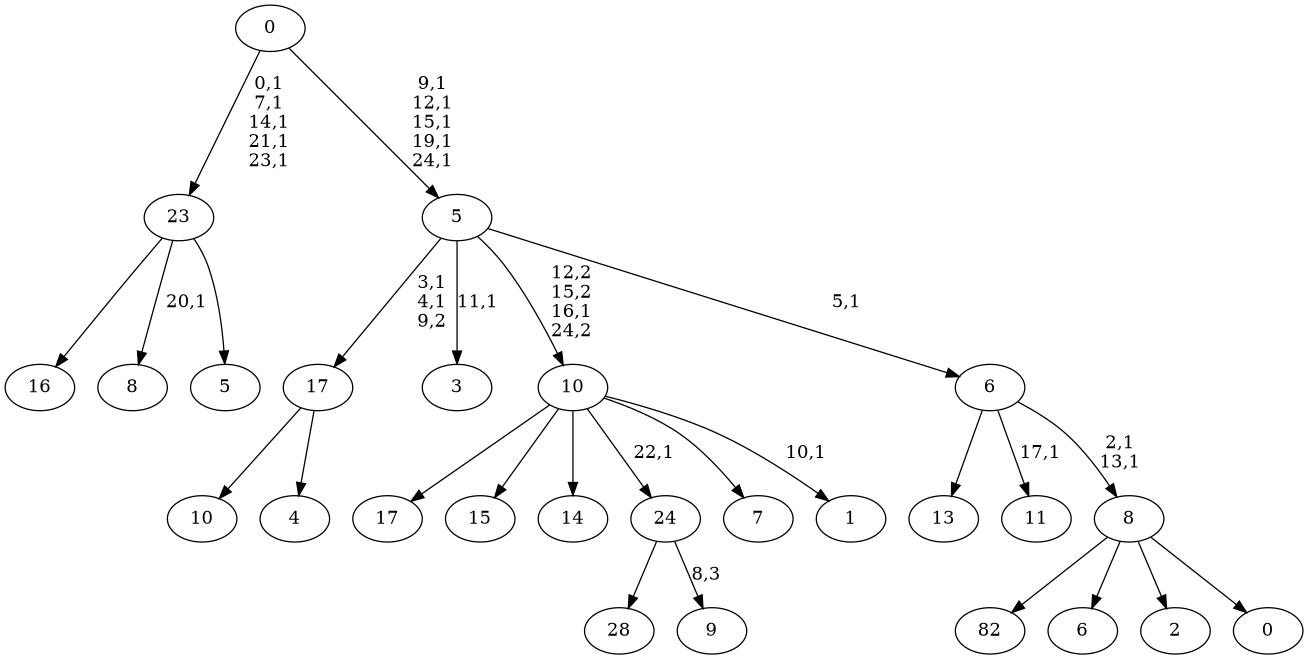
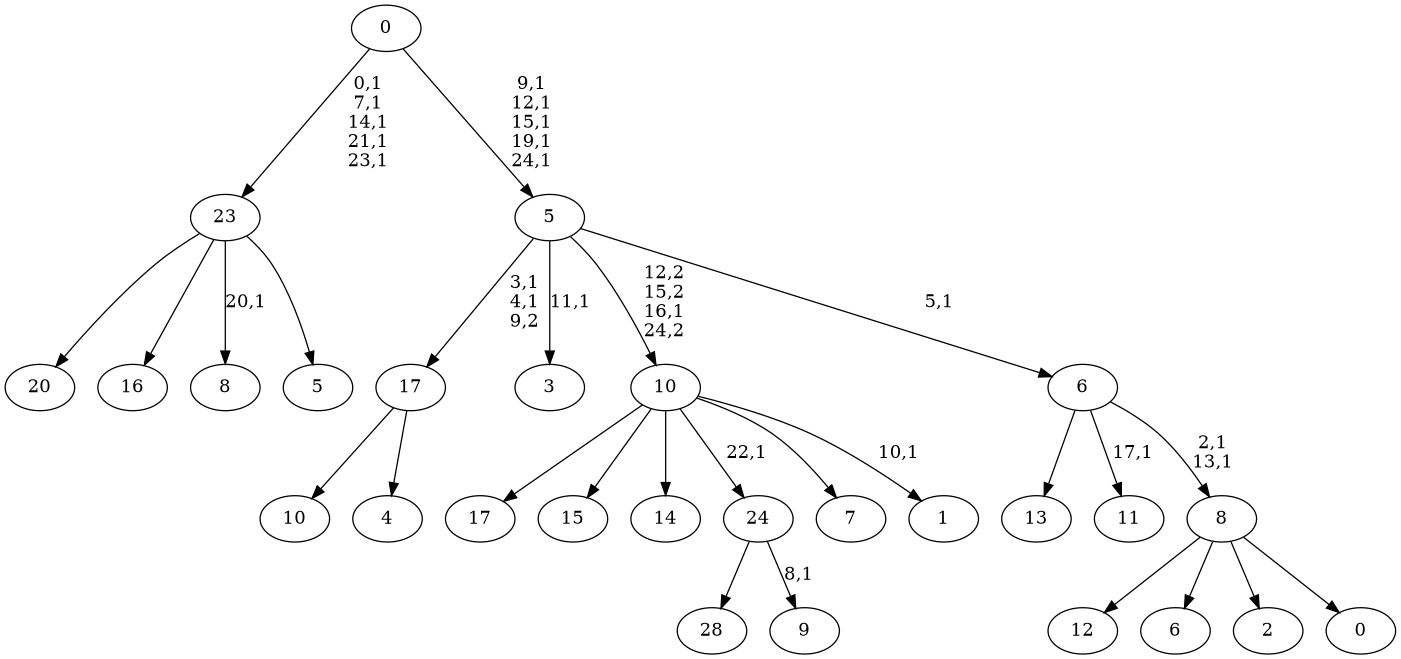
node "20": added
edge "24" -> "9": label "8,3" -> "8,1"
node "82": label "82" -> "12"
